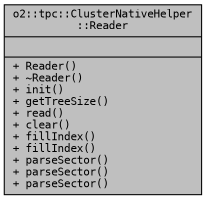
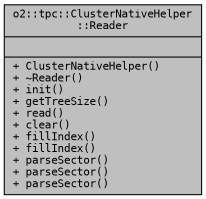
node "o2::tpc::ClusterNativeHelper": text "+ Reader()" -> "+ ClusterNativeHelper()"
